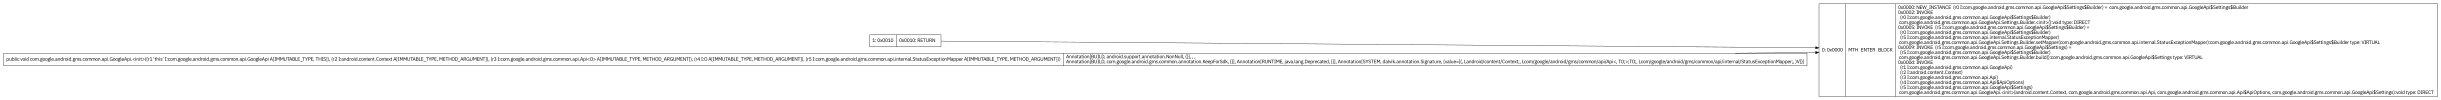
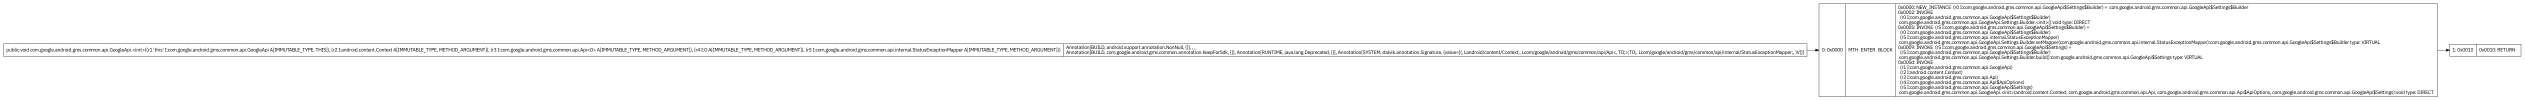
edge "1: 0x0010" -> "0: 0x0000": reversed
